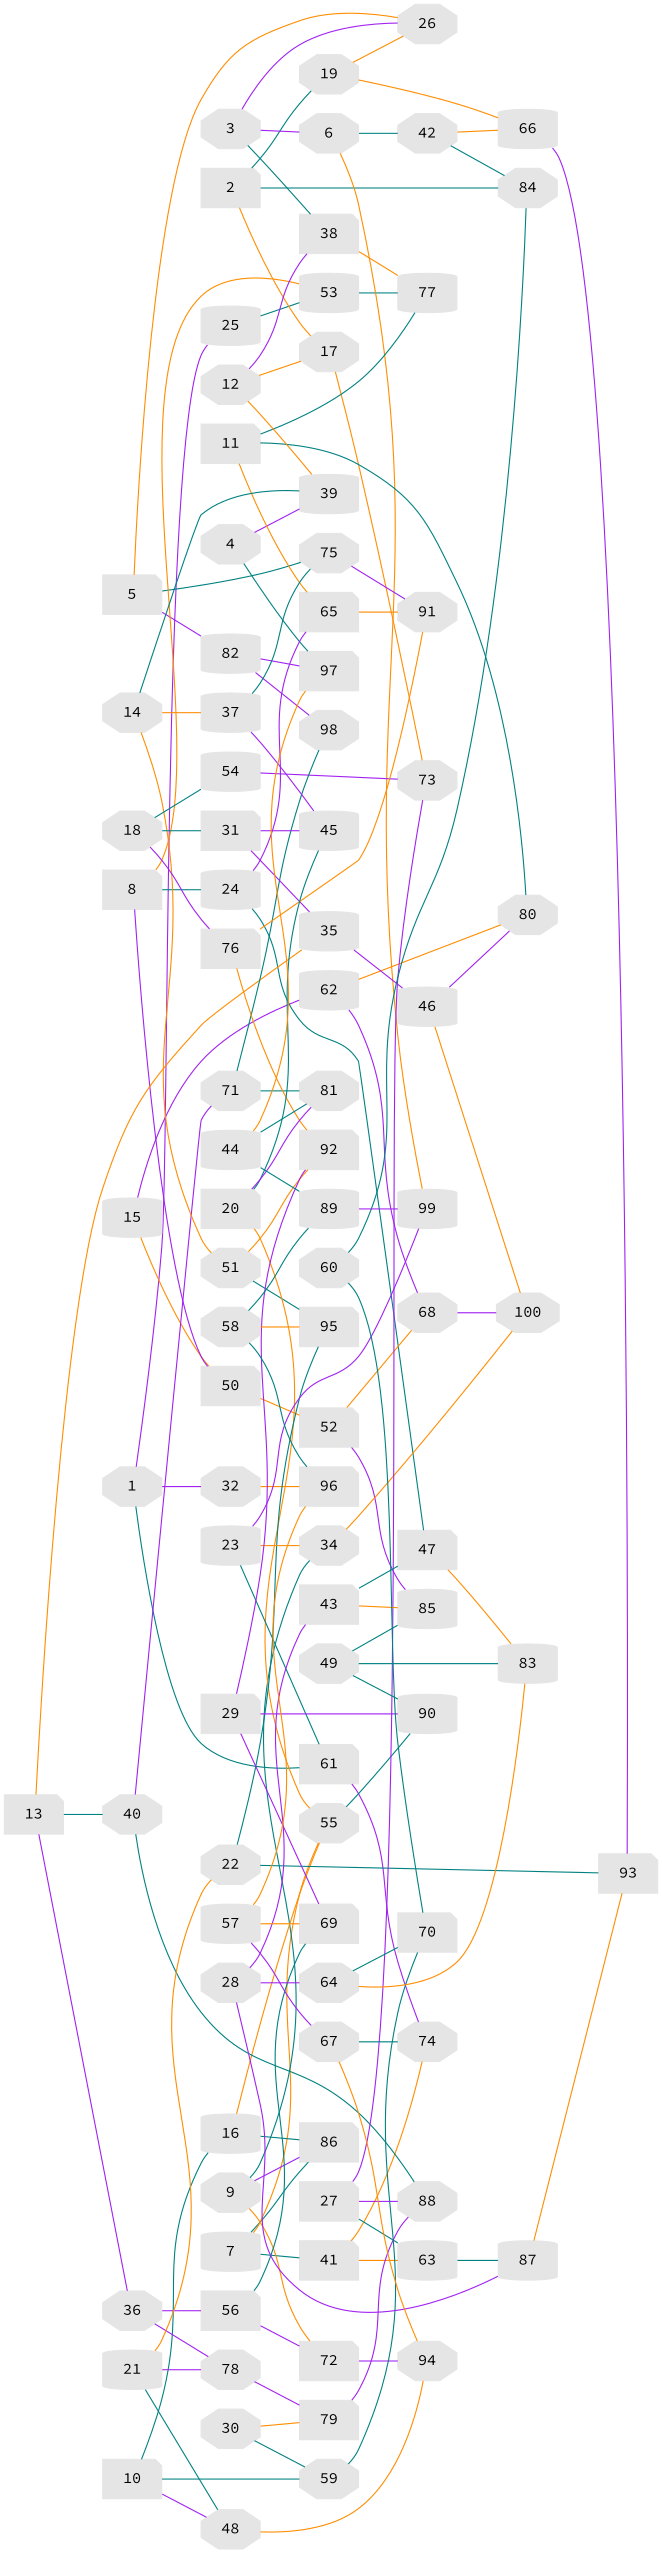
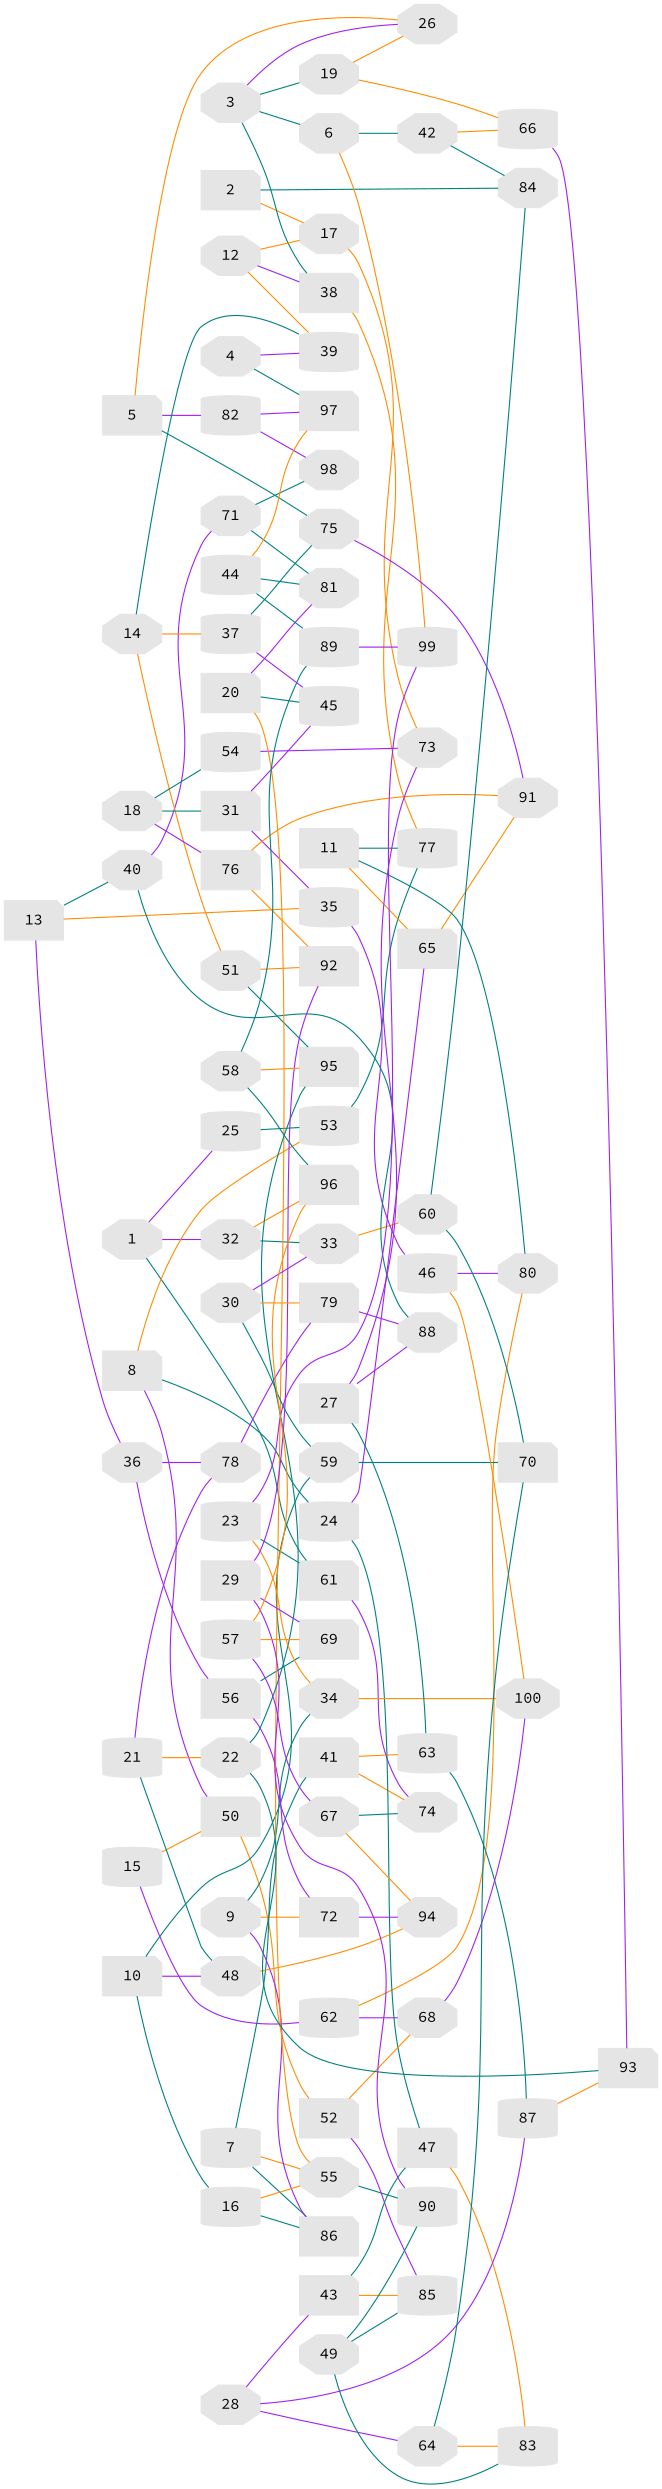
edge "19" -- "2": now "19" -- "3"
edge "3" -- "6": color purple -> teal
node "33": added
